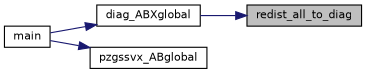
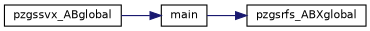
node "diag_ABXglobal": label "diag_ABXglobal" -> "pzgsrfs_ABXglobal"
node "redist_all_to_diag": removed
edge "main" -> "pzgssvx_ABglobal": reversed
